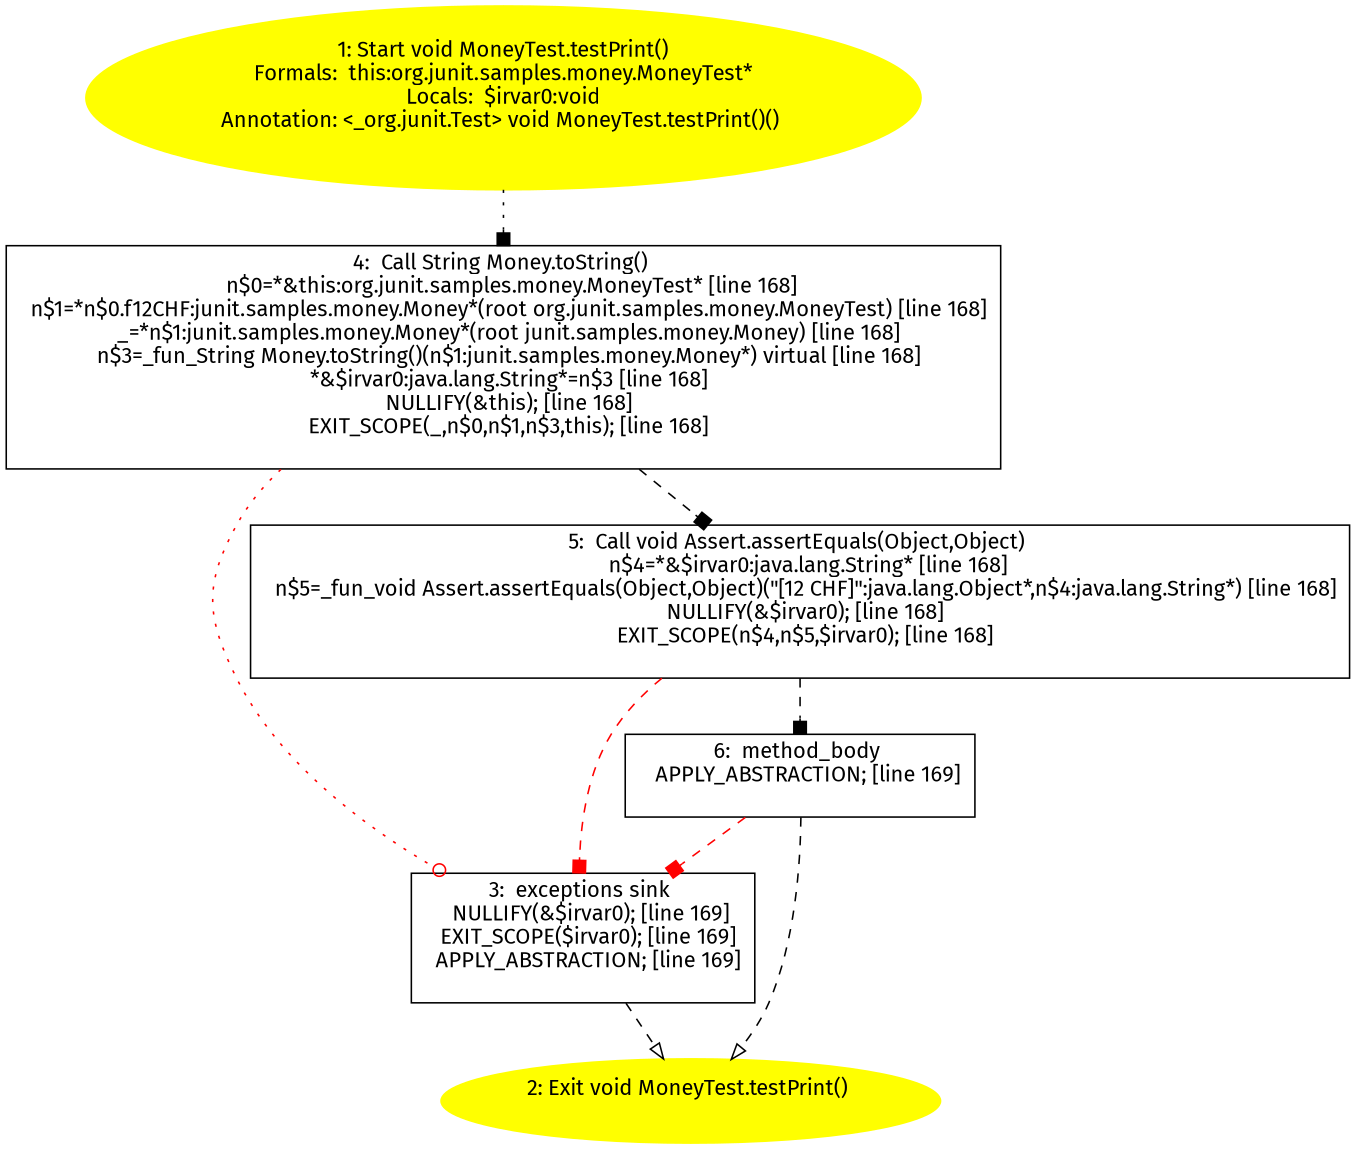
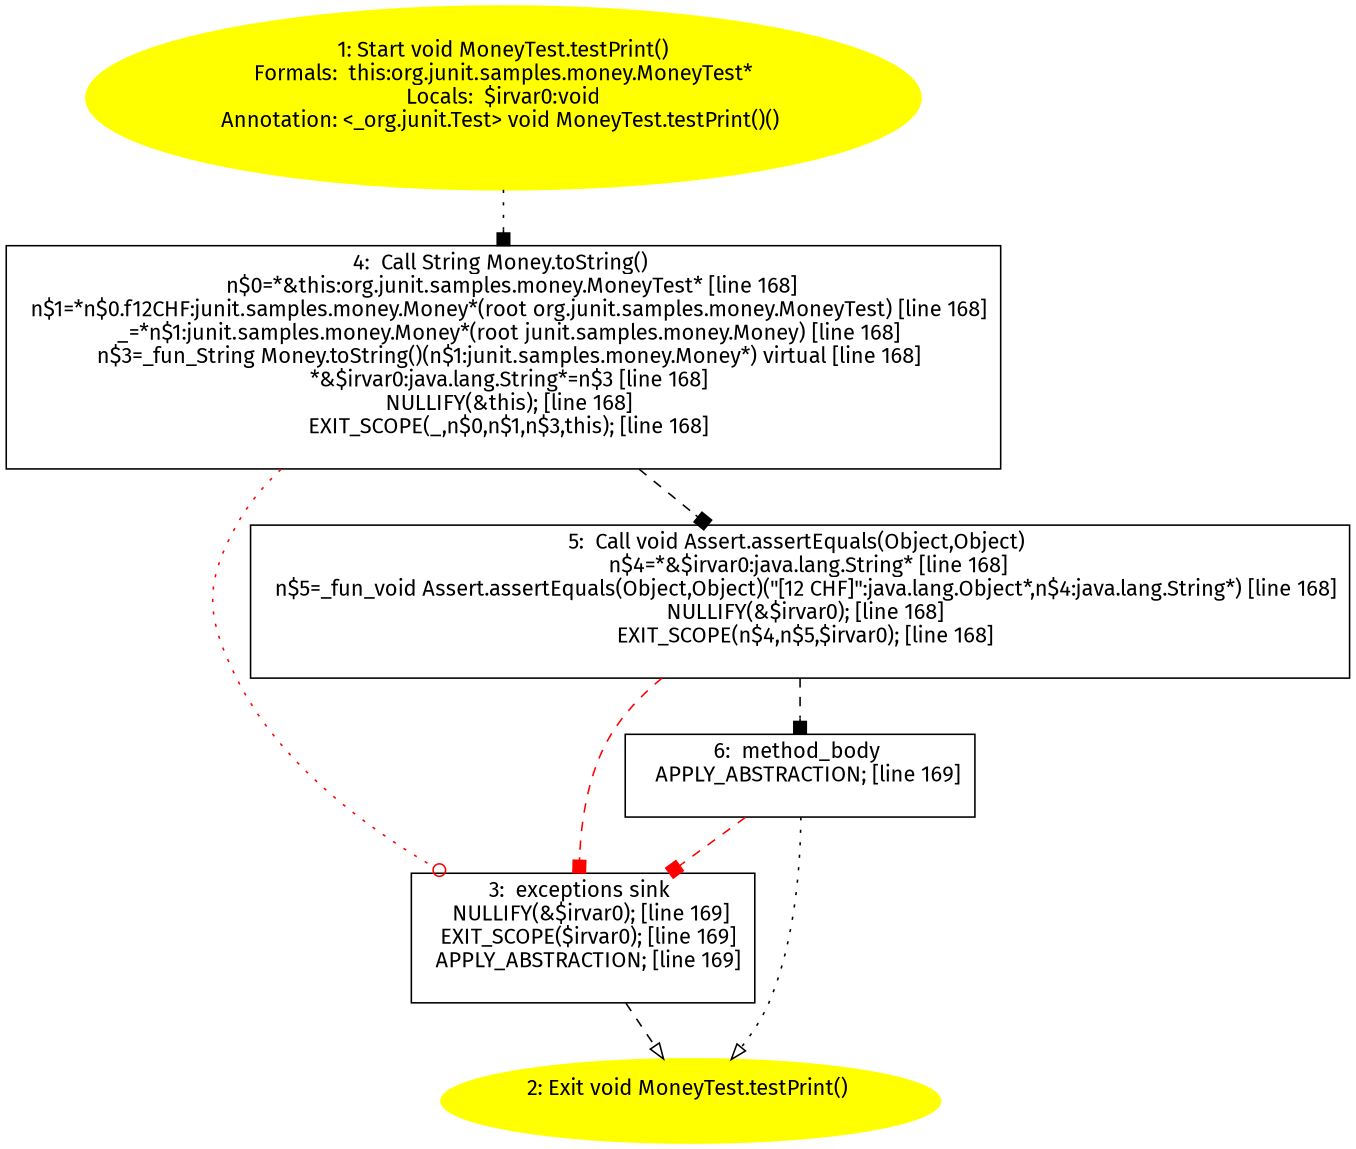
edge "6:  method_body APPLY_ABSTRACTION; [line 169]" -> "2: Exit void MoneyTest.testPrint()": style dashed -> dotted
